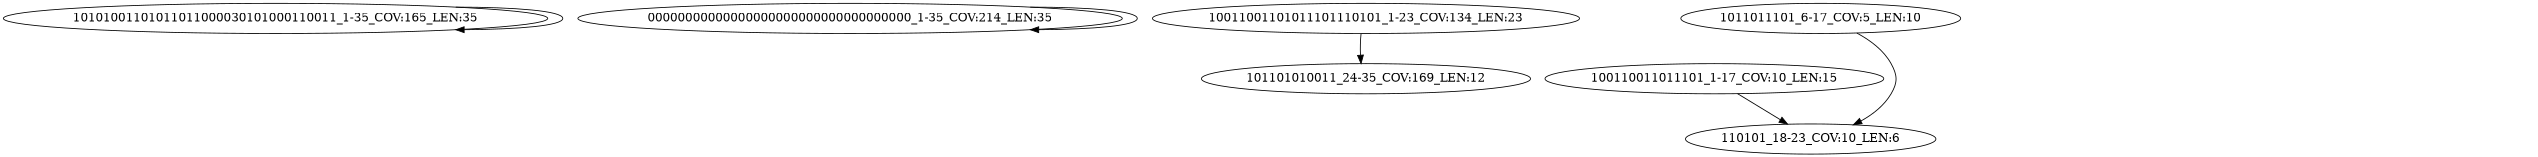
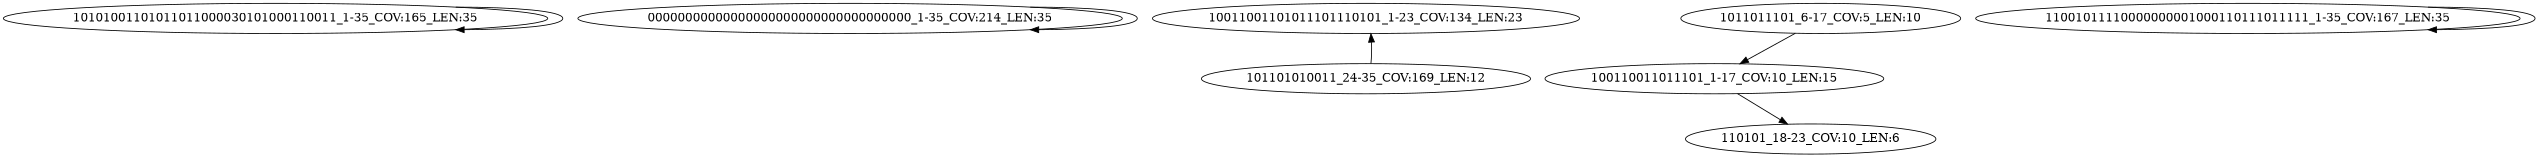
node "11001011110000000001000110111011111_1-35_COV:167_LEN:35": added
edge "10011001101011101110101_1-23_COV:134_LEN:23" -> "101101010011_24-35_COV:169_LEN:12": reversed
edge "1011011101_6-17_COV:5_LEN:10" -> "110101_18-23_COV:10_LEN:6": now "1011011101_6-17_COV:5_LEN:10" -> "100110011011101_1-17_COV:10_LEN:15"
